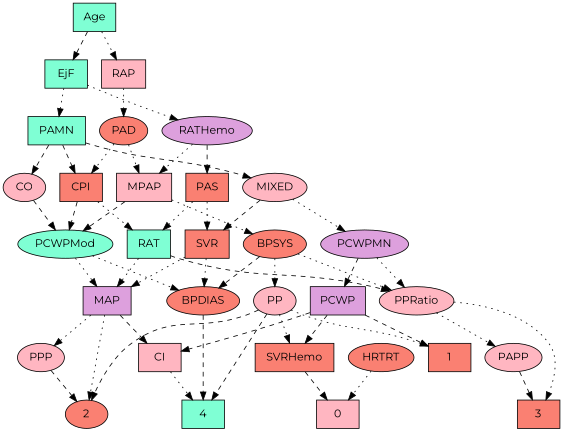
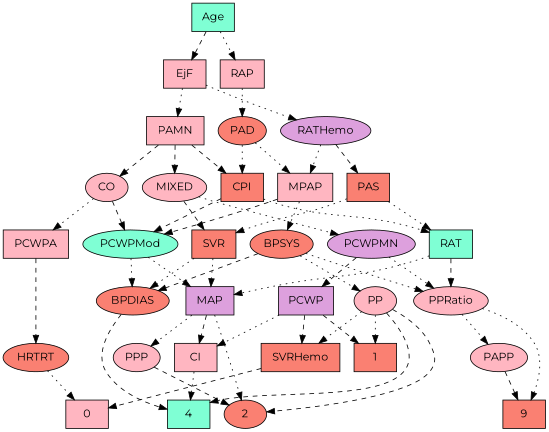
node "EjF": fillcolor aquamarine -> lightpink
node "PAMN": fillcolor aquamarine -> lightpink
node "PCWPA": added
edge "PCWP" -> "CI": style dashed -> dotted
node "3": label "3" -> "9"
